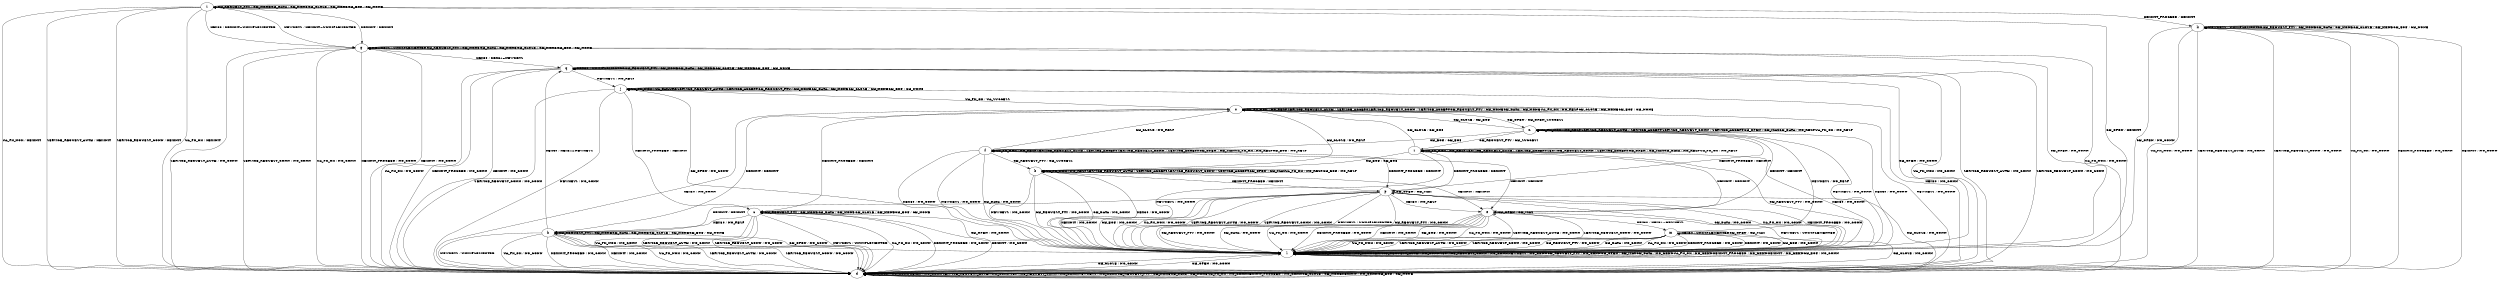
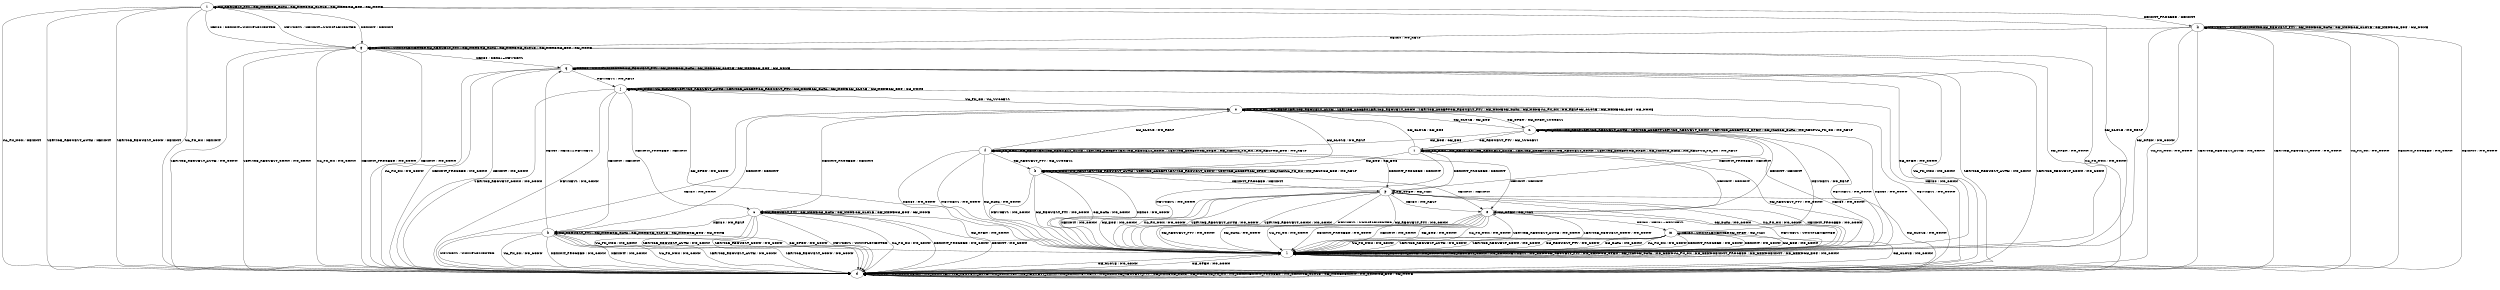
edge "k" -> "g": added, label "KEX30 / NO_RESP"
edge "i" -> "l": label "CH_OPEN / KEXINIT" -> "CH_CLOSE / NO_RESP"
edge "p" -> "h": now "j" -> "h"
